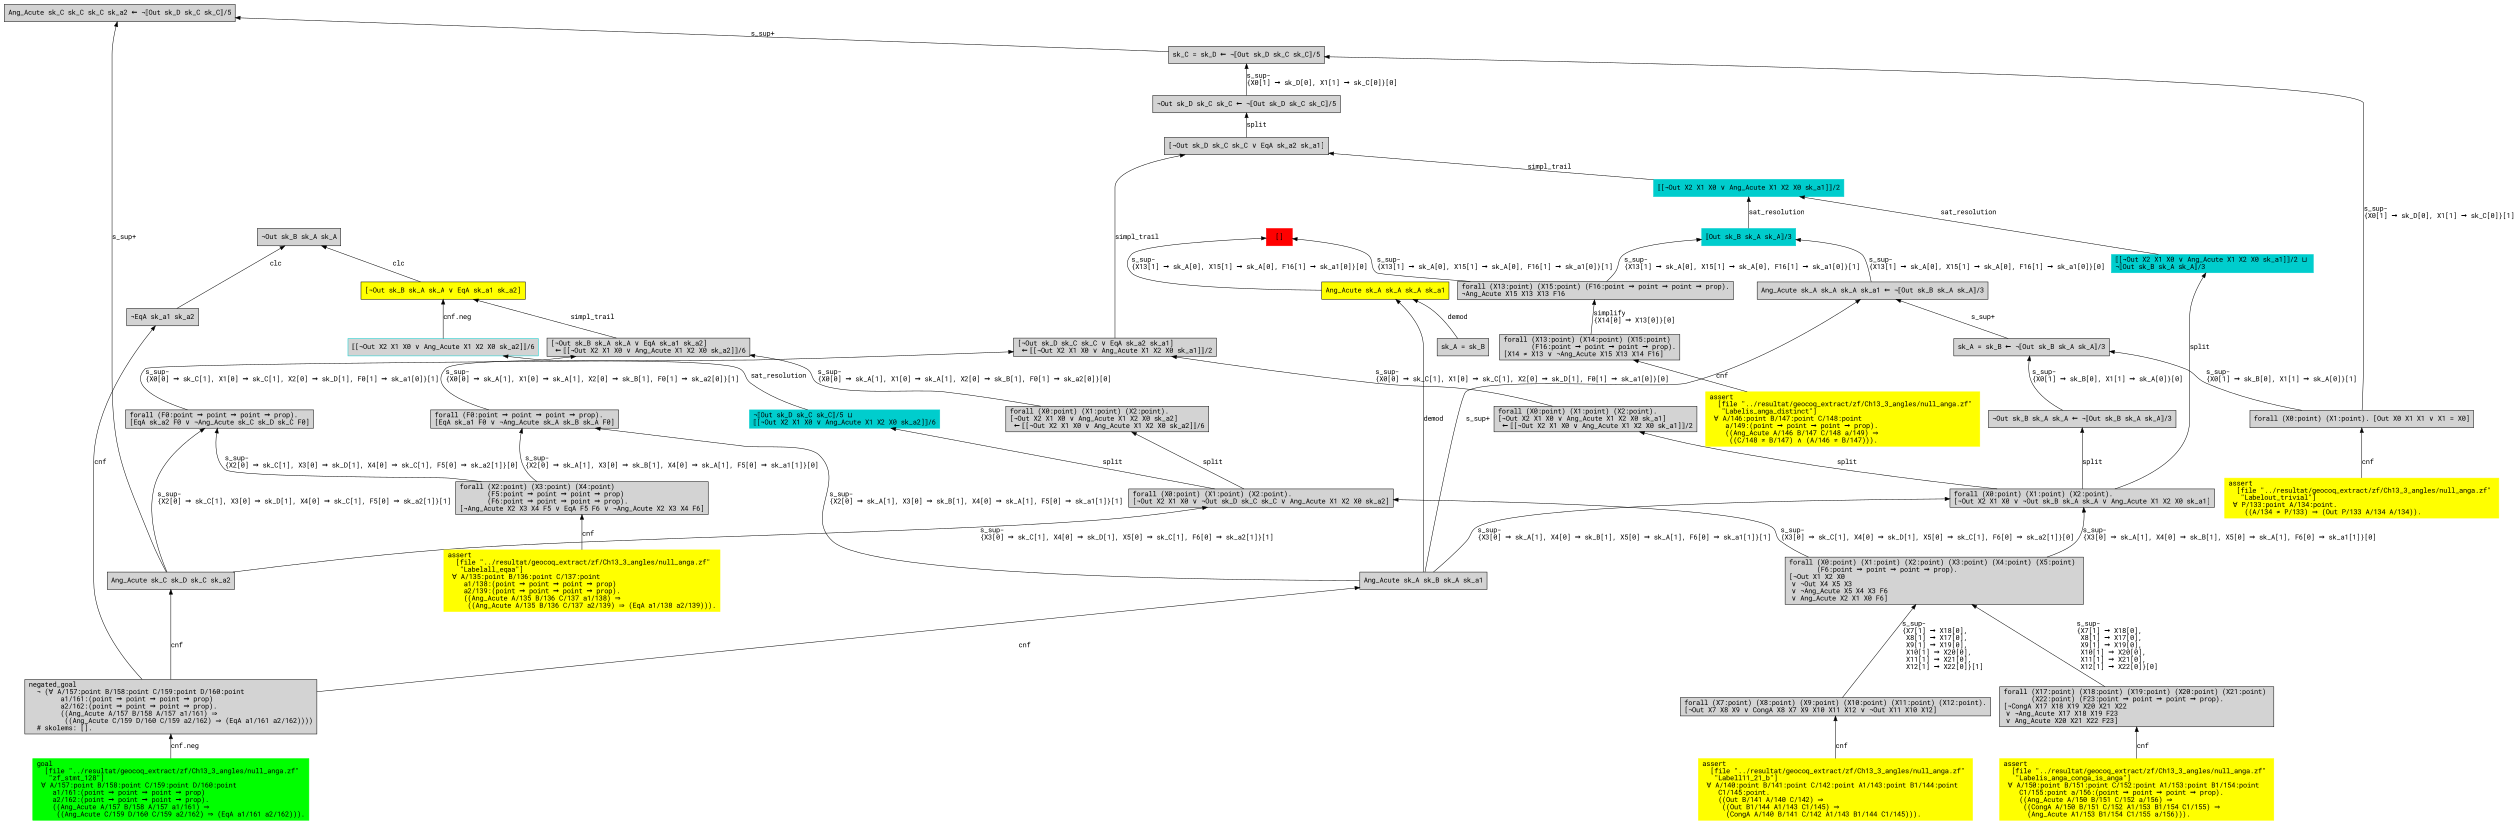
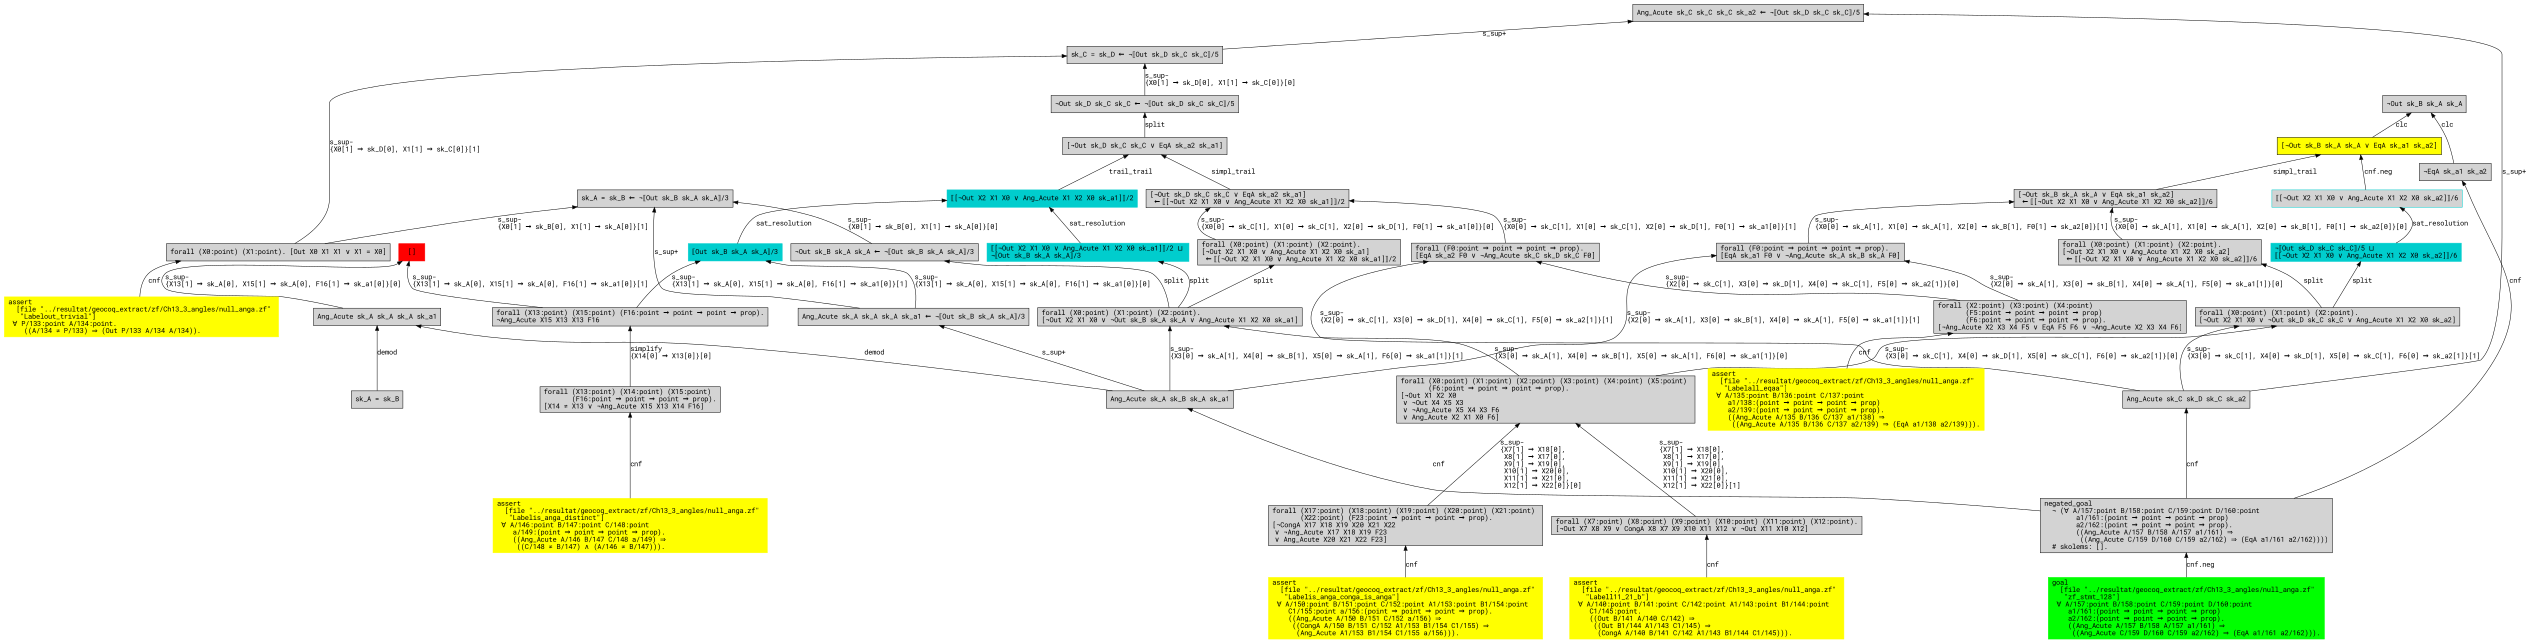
edge "⟦[¬Out X2 X1 X0 ∨ Ang_Acute X1 X2 X0 sk_a1]⟧/2" -> "[¬Out sk_D sk_C sk_C ∨ EqA sk_a2 sk_a1]": label "simpl_trail" -> "trail_trail"
node "Ang_Acute sk_A sk_A sk_A sk_a1": fillcolor yellow -> lightgrey
edge "sk_A = sk_B ← ¬⟦Out sk_B sk_A sk_A⟧/3" -> "Ang_Acute sk_A sk_A sk_A sk_a1 ← ¬⟦Out sk_B sk_A sk_A⟧/3": reversed
